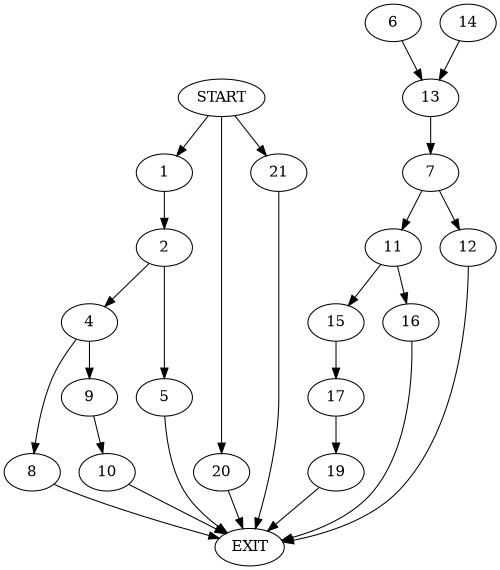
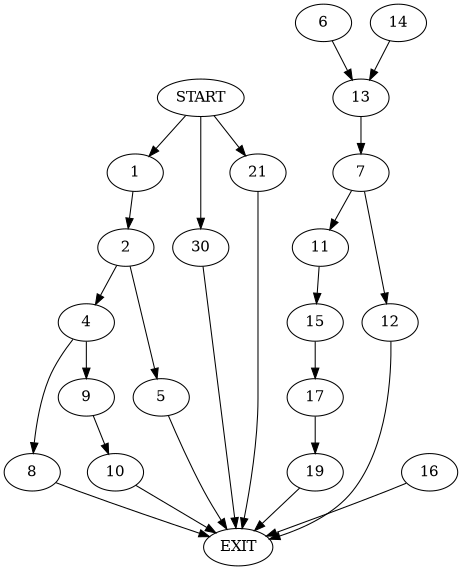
edge "11" -> "16": removed
node "20": label "20" -> "30"
